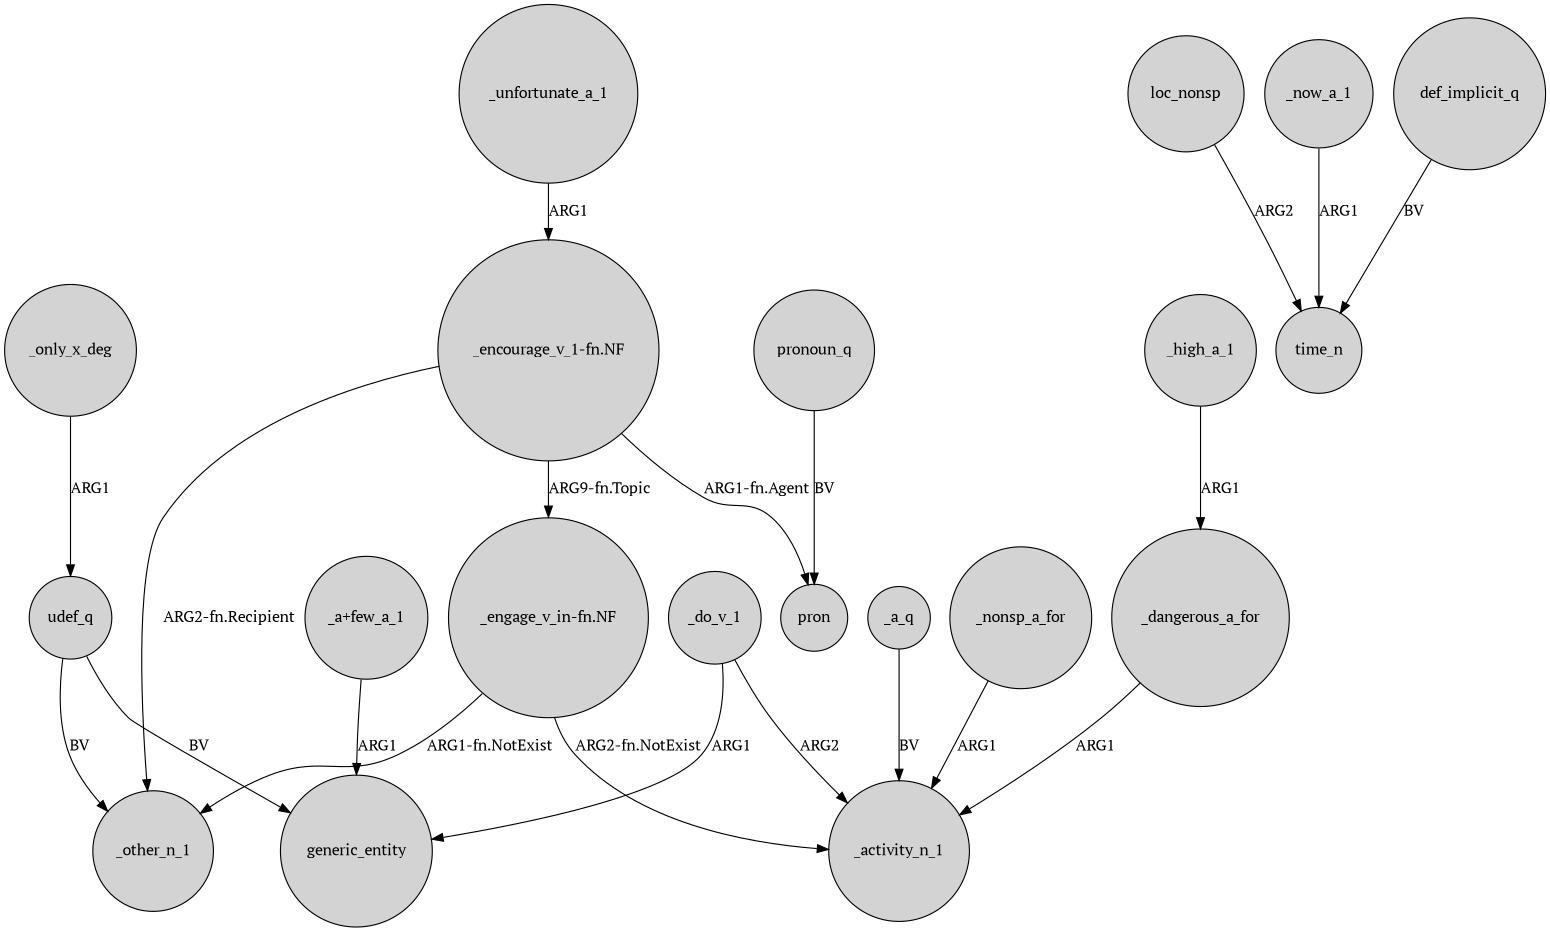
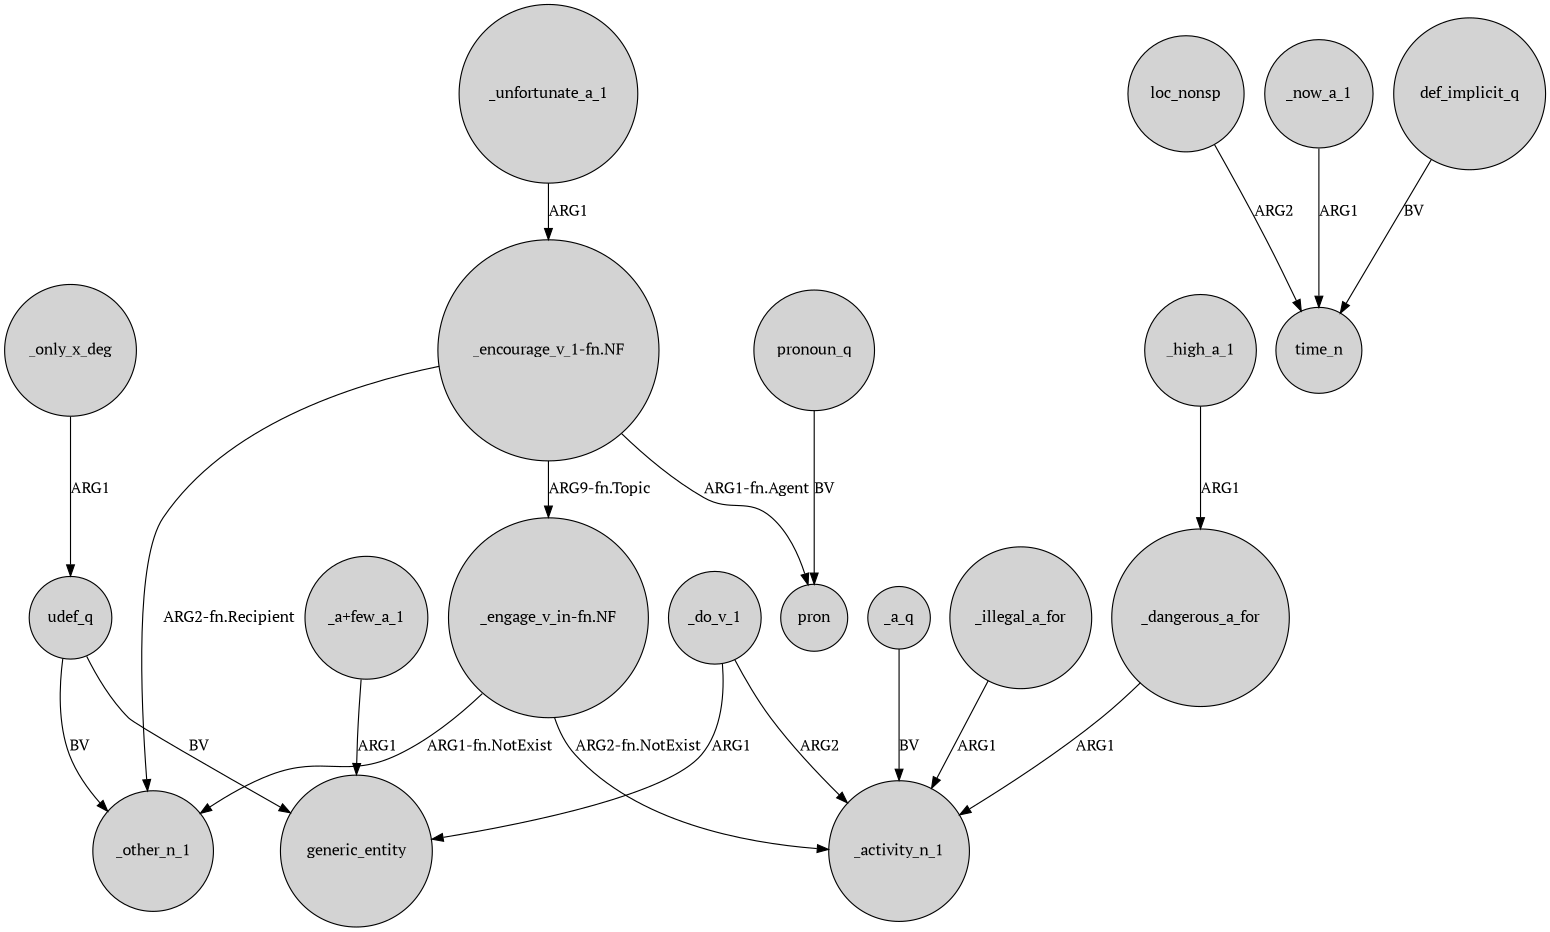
node "_nonsp_a_for": label "_nonsp_a_for" -> "_illegal_a_for"
